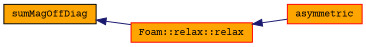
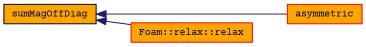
edge "asymmetric" -> "Foam::relax::relax": now "asymmetric" -> "sumMagOffDiag"
